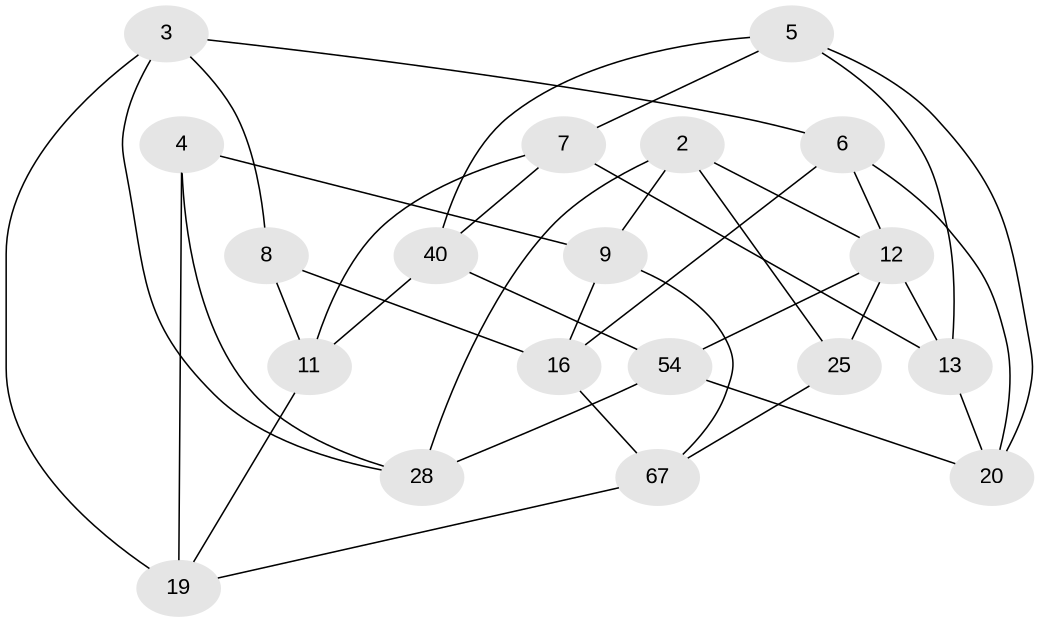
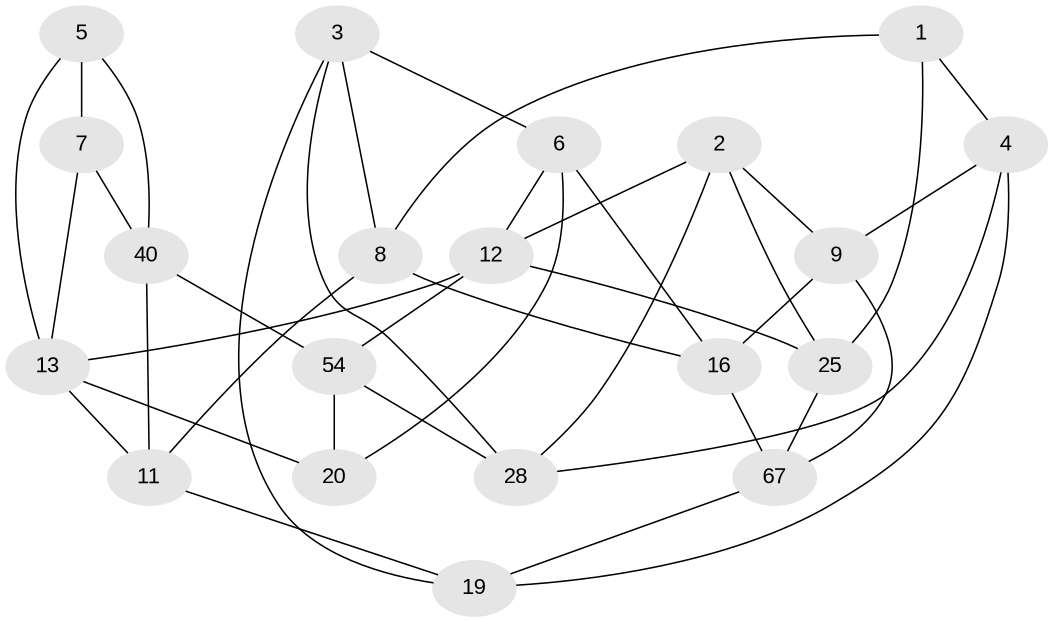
node "1": added
edge "5" -- "20": removed
edge "7" -- "11": now "13" -- "11"
